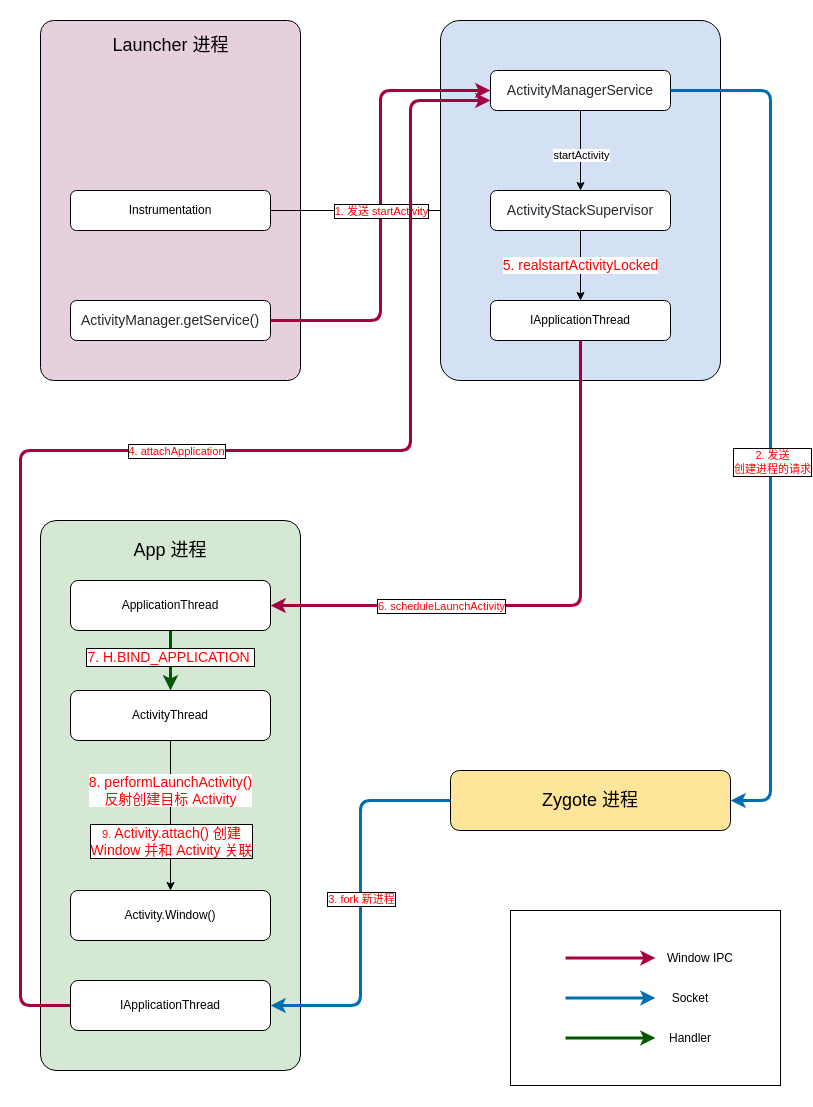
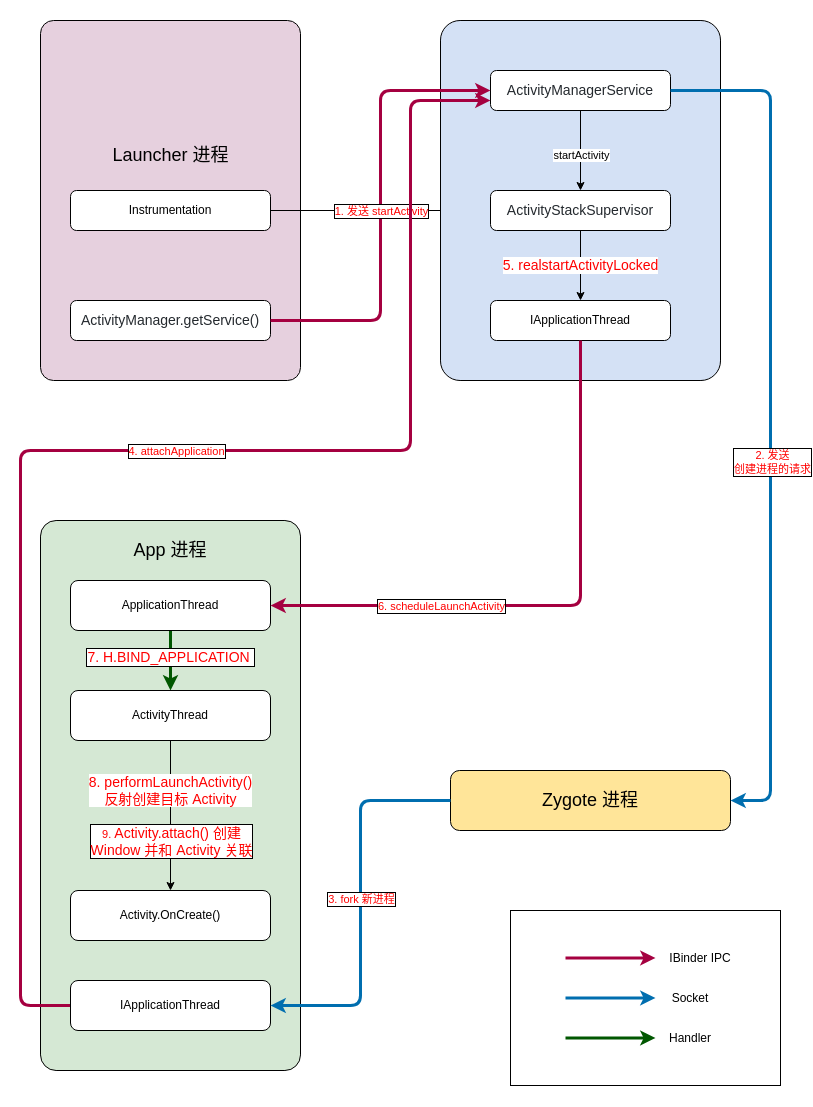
node "Launcher 进程": moved (171, 46) -> (171, 156)
node "Activity.Window()": label "Activity.Window()" -> "Activity.OnCreate()"
node "Window IPC": label "Window IPC" -> "IBinder IPC"
